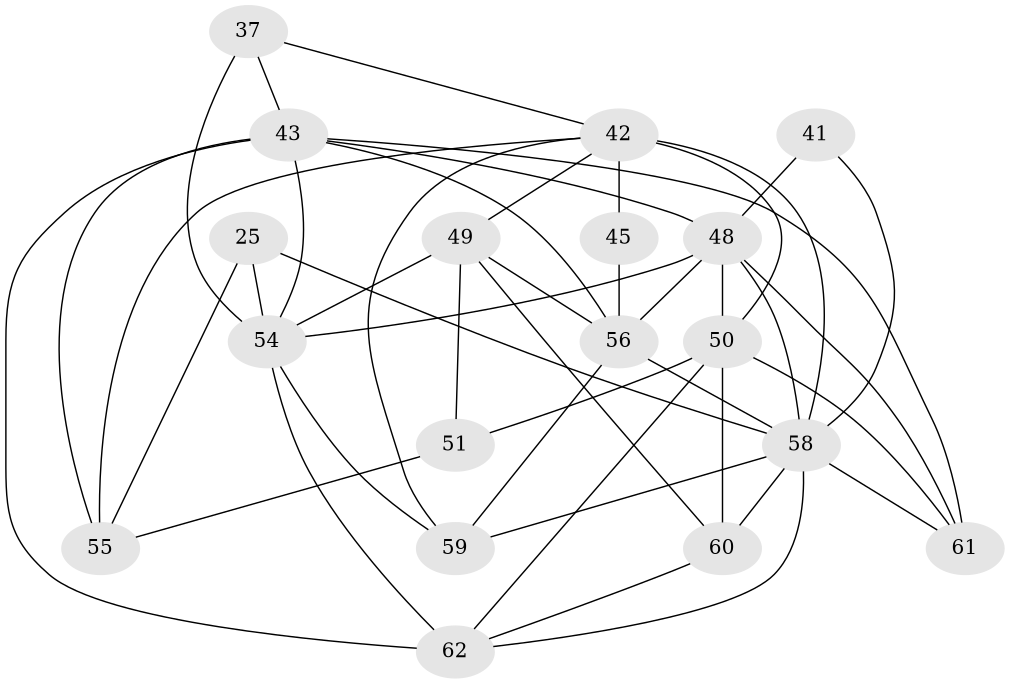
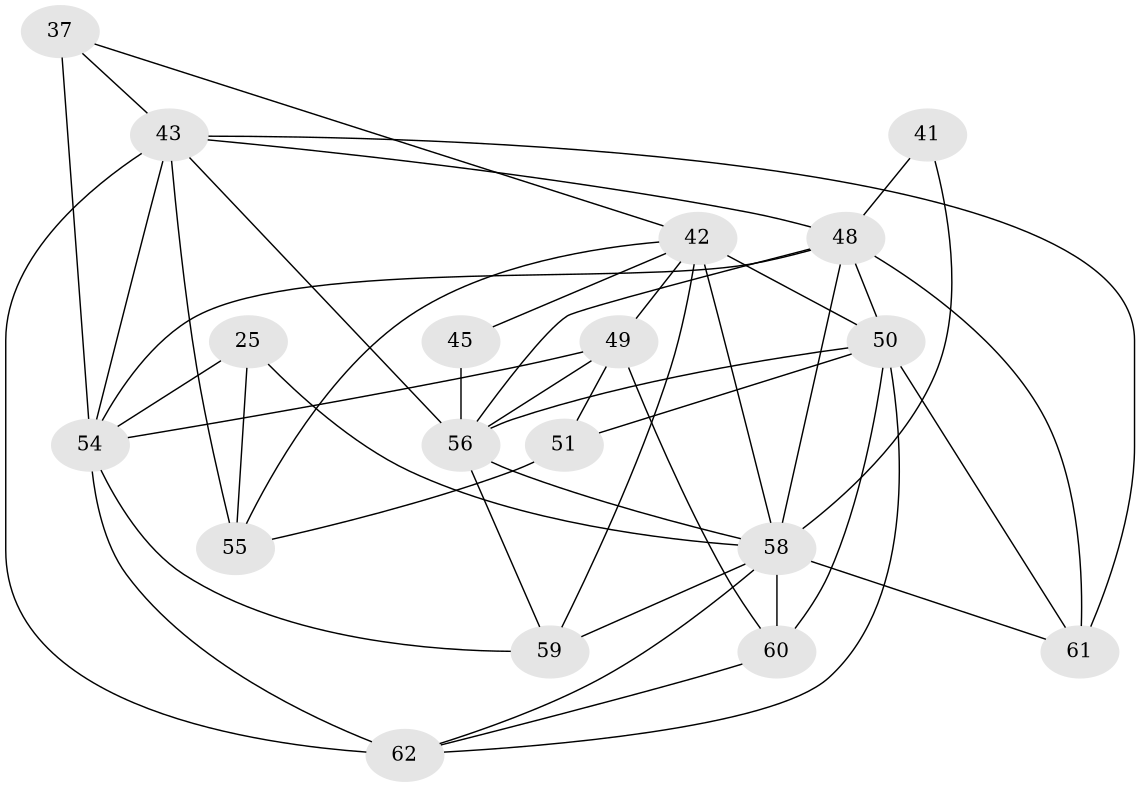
edge "50" -- "56": added
